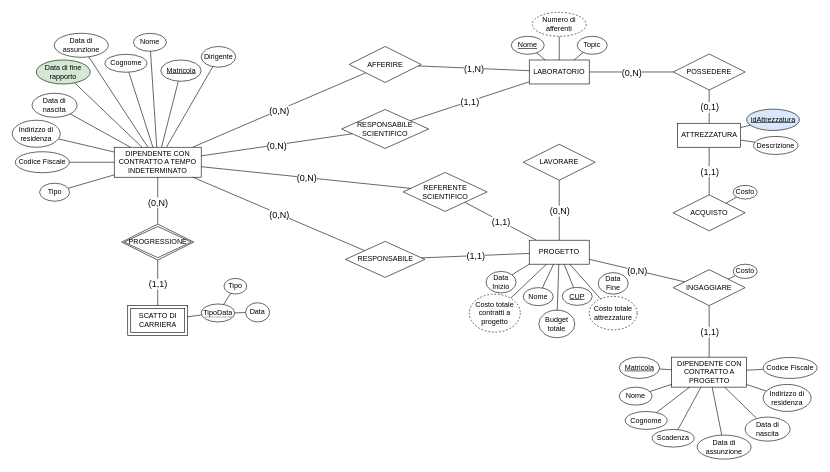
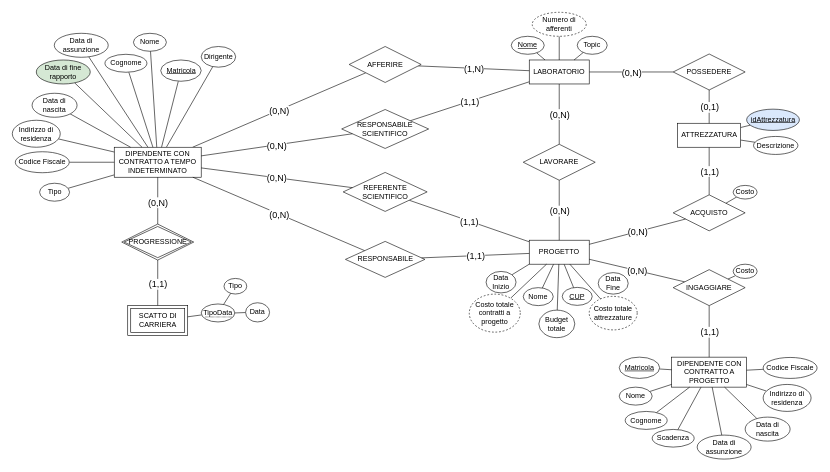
edge "LABORATORIO" -- "LAVORARE": added, label "(0,N)"
node "REFERENTE SCIENTIFICO": moved (445, 192) -> (385, 192)
edge "ACQUISTO" -- "PROGETTO": added, label "(0,N)"
